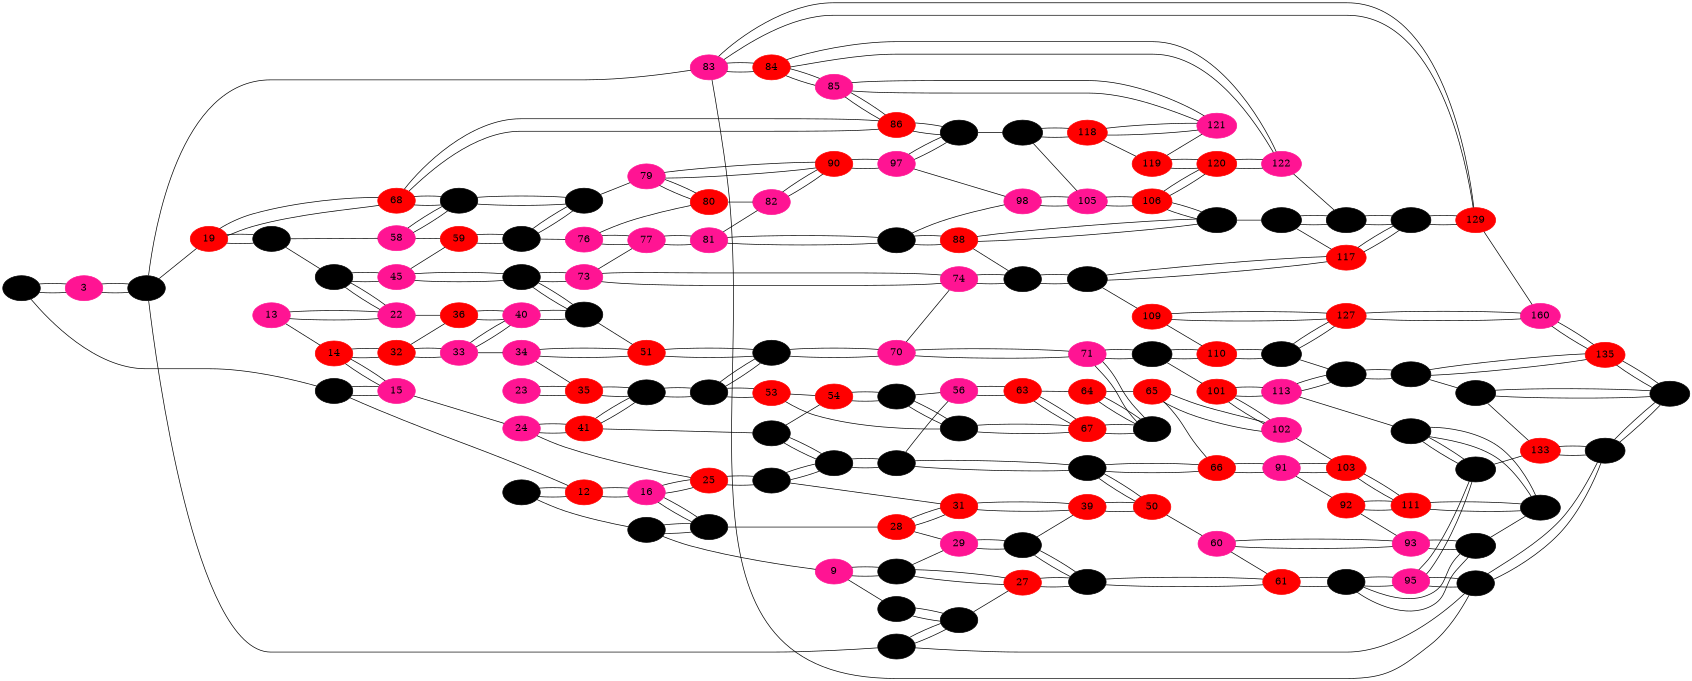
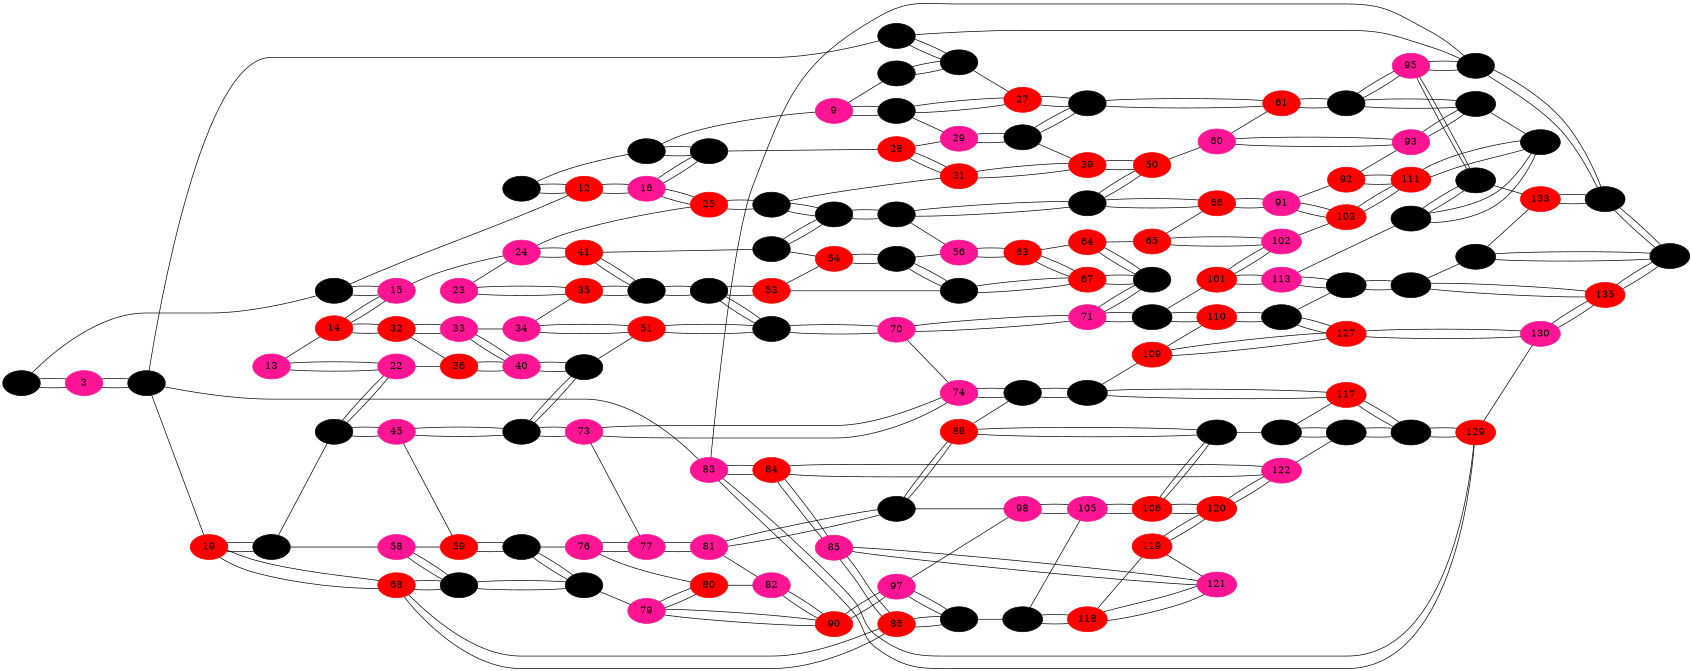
edge "24" -- "23": added
node "160": label "160" -> "130"
